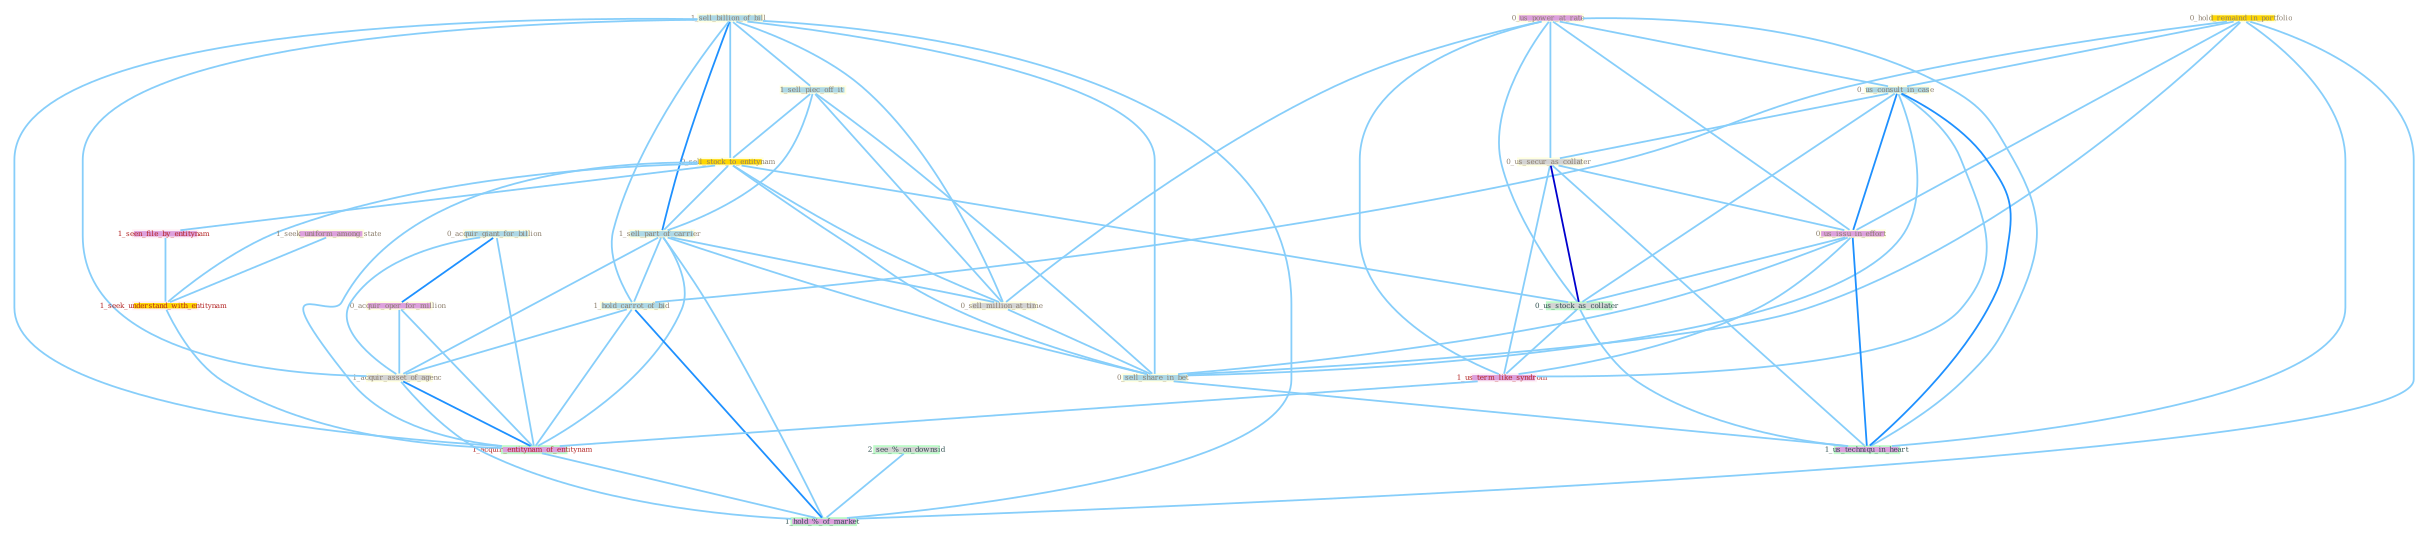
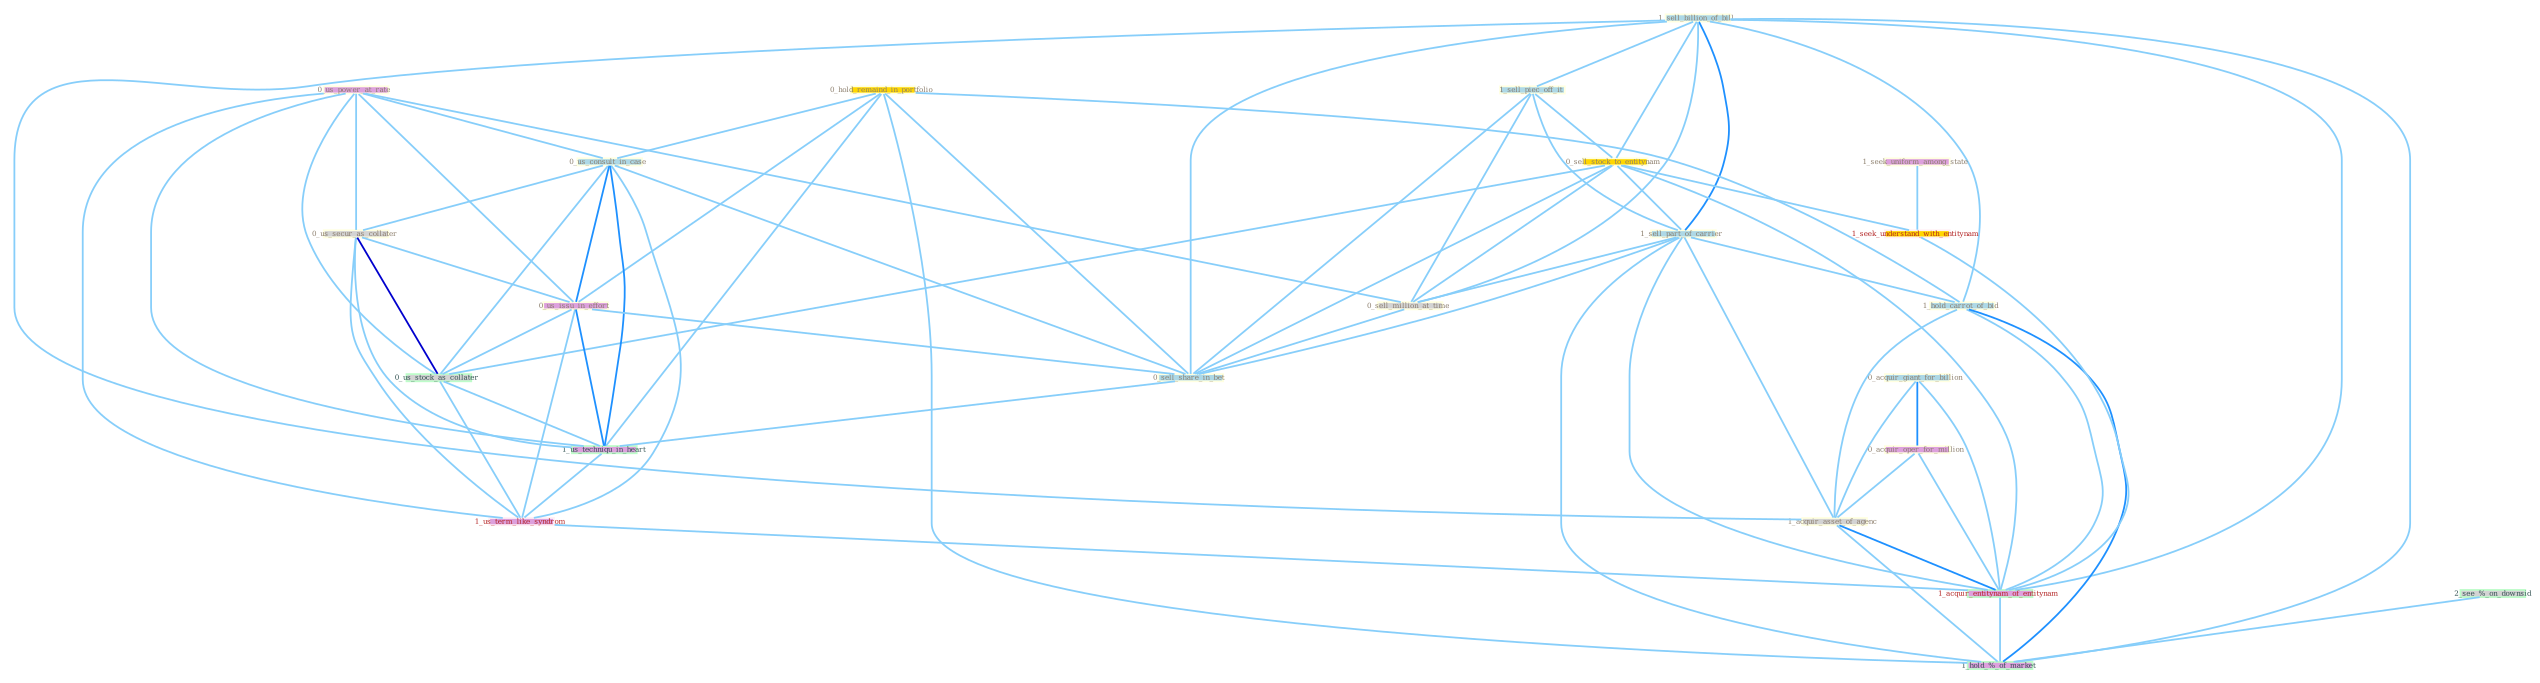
node "1_seen_file_by_entitynam": removed
edge "1_us_techniqu_in_heart" -- "1_us_term_like_syndrom": added
